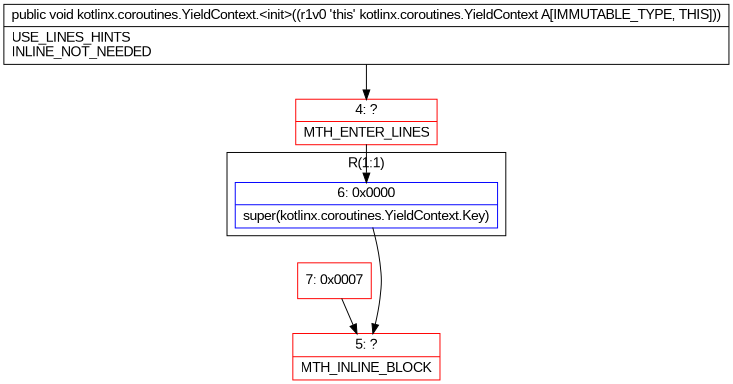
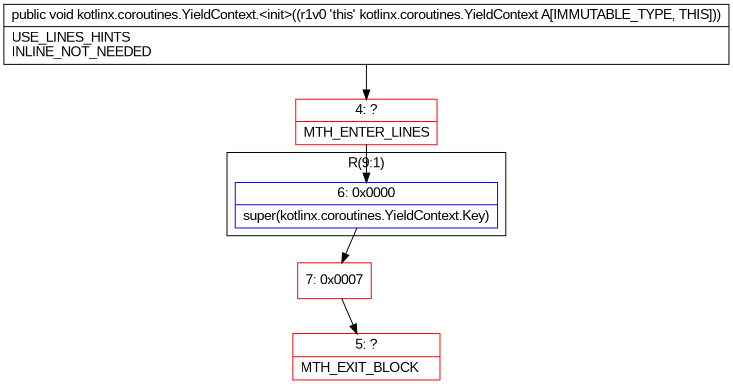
cluster "R(1:1)": label "R(1:1)" -> "R(9:1)"
edge "6: 0x0000" -> "5: ?": now "6: 0x0000" -> "7: 0x0007"
node "5: ?": text "MTH_INLINE_BLOCK" -> "MTH_EXIT_BLOCK"
